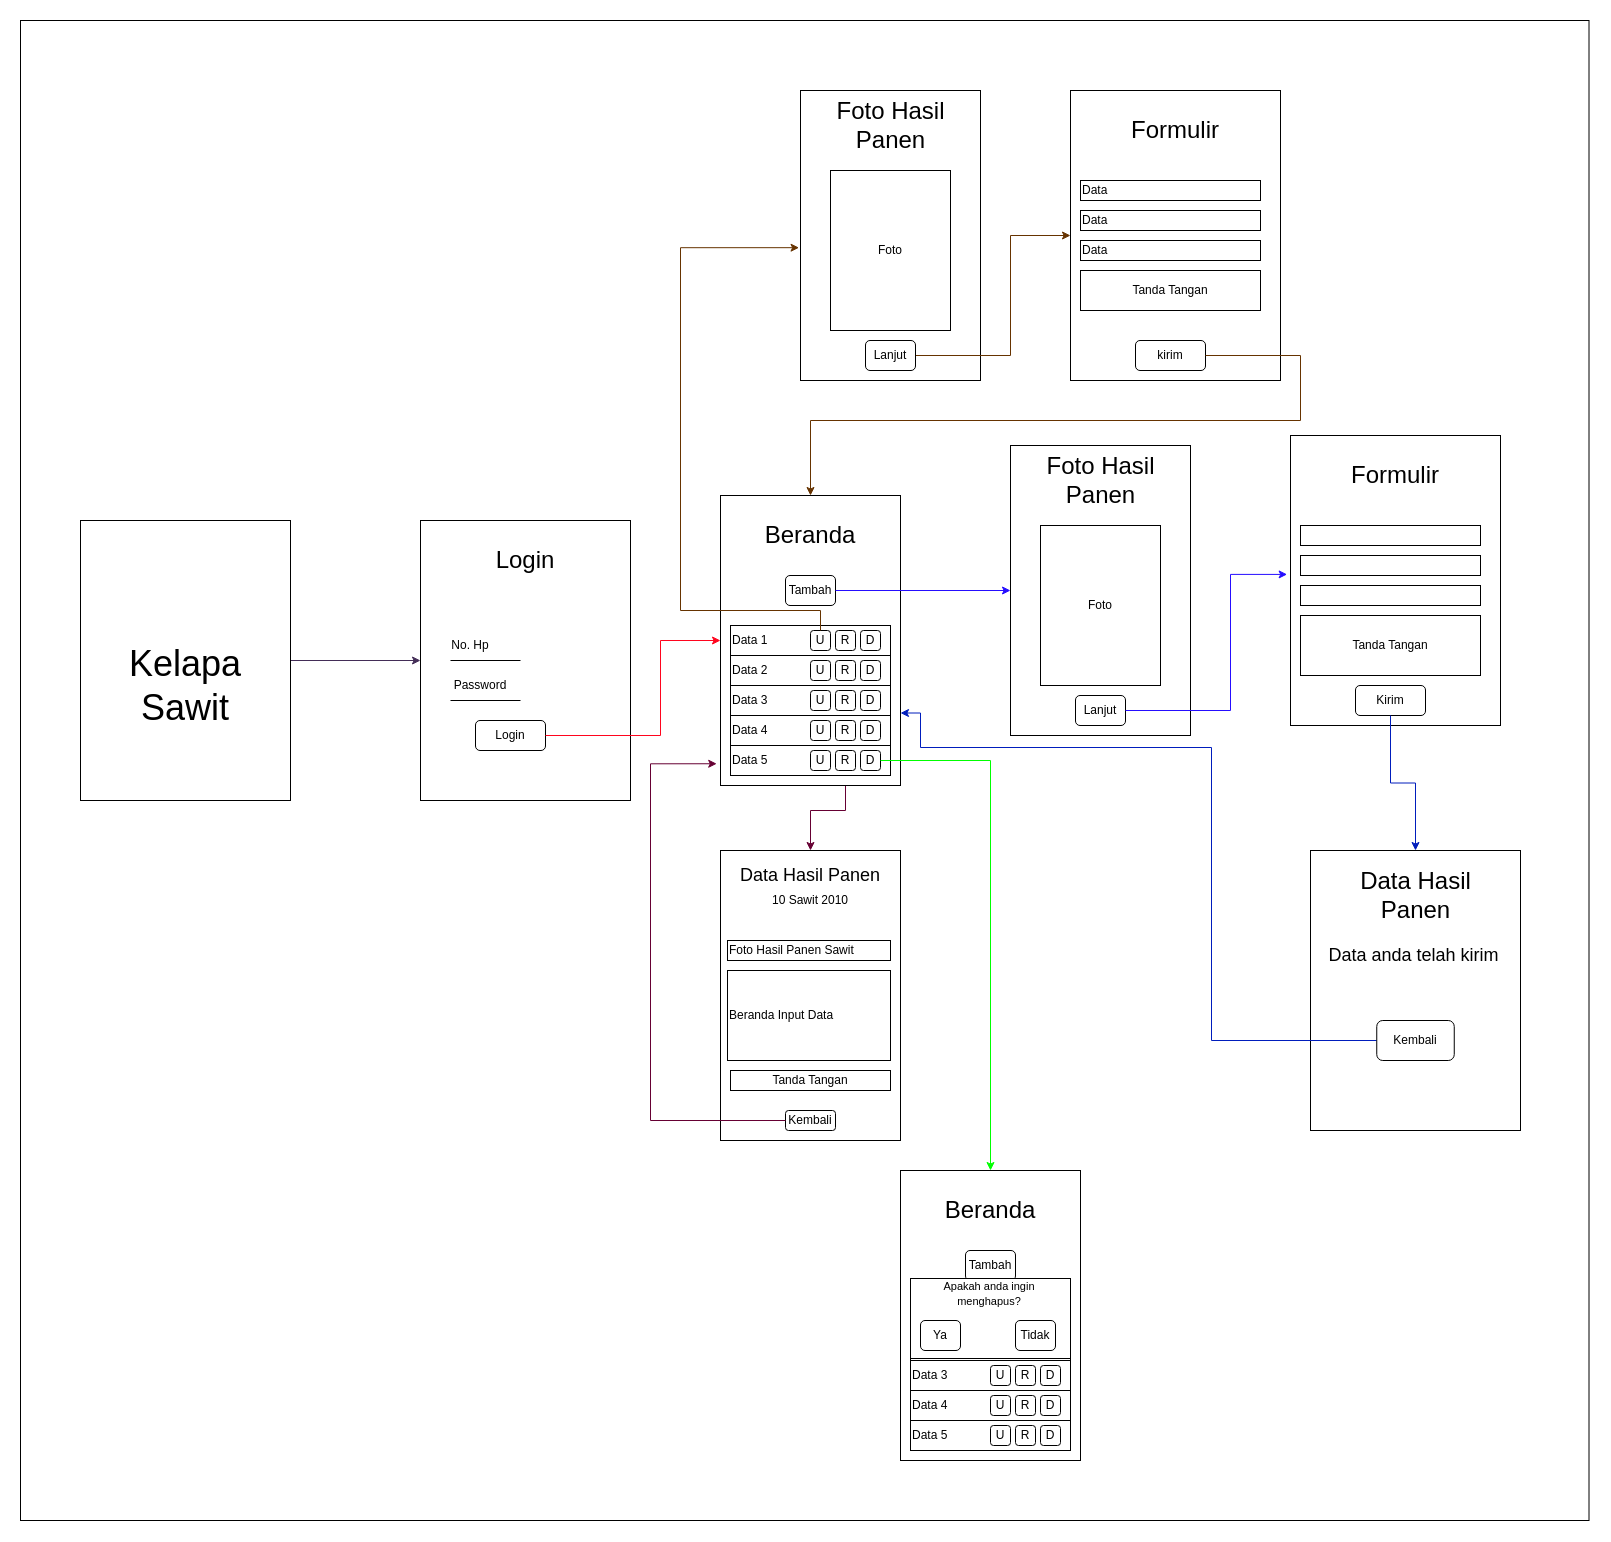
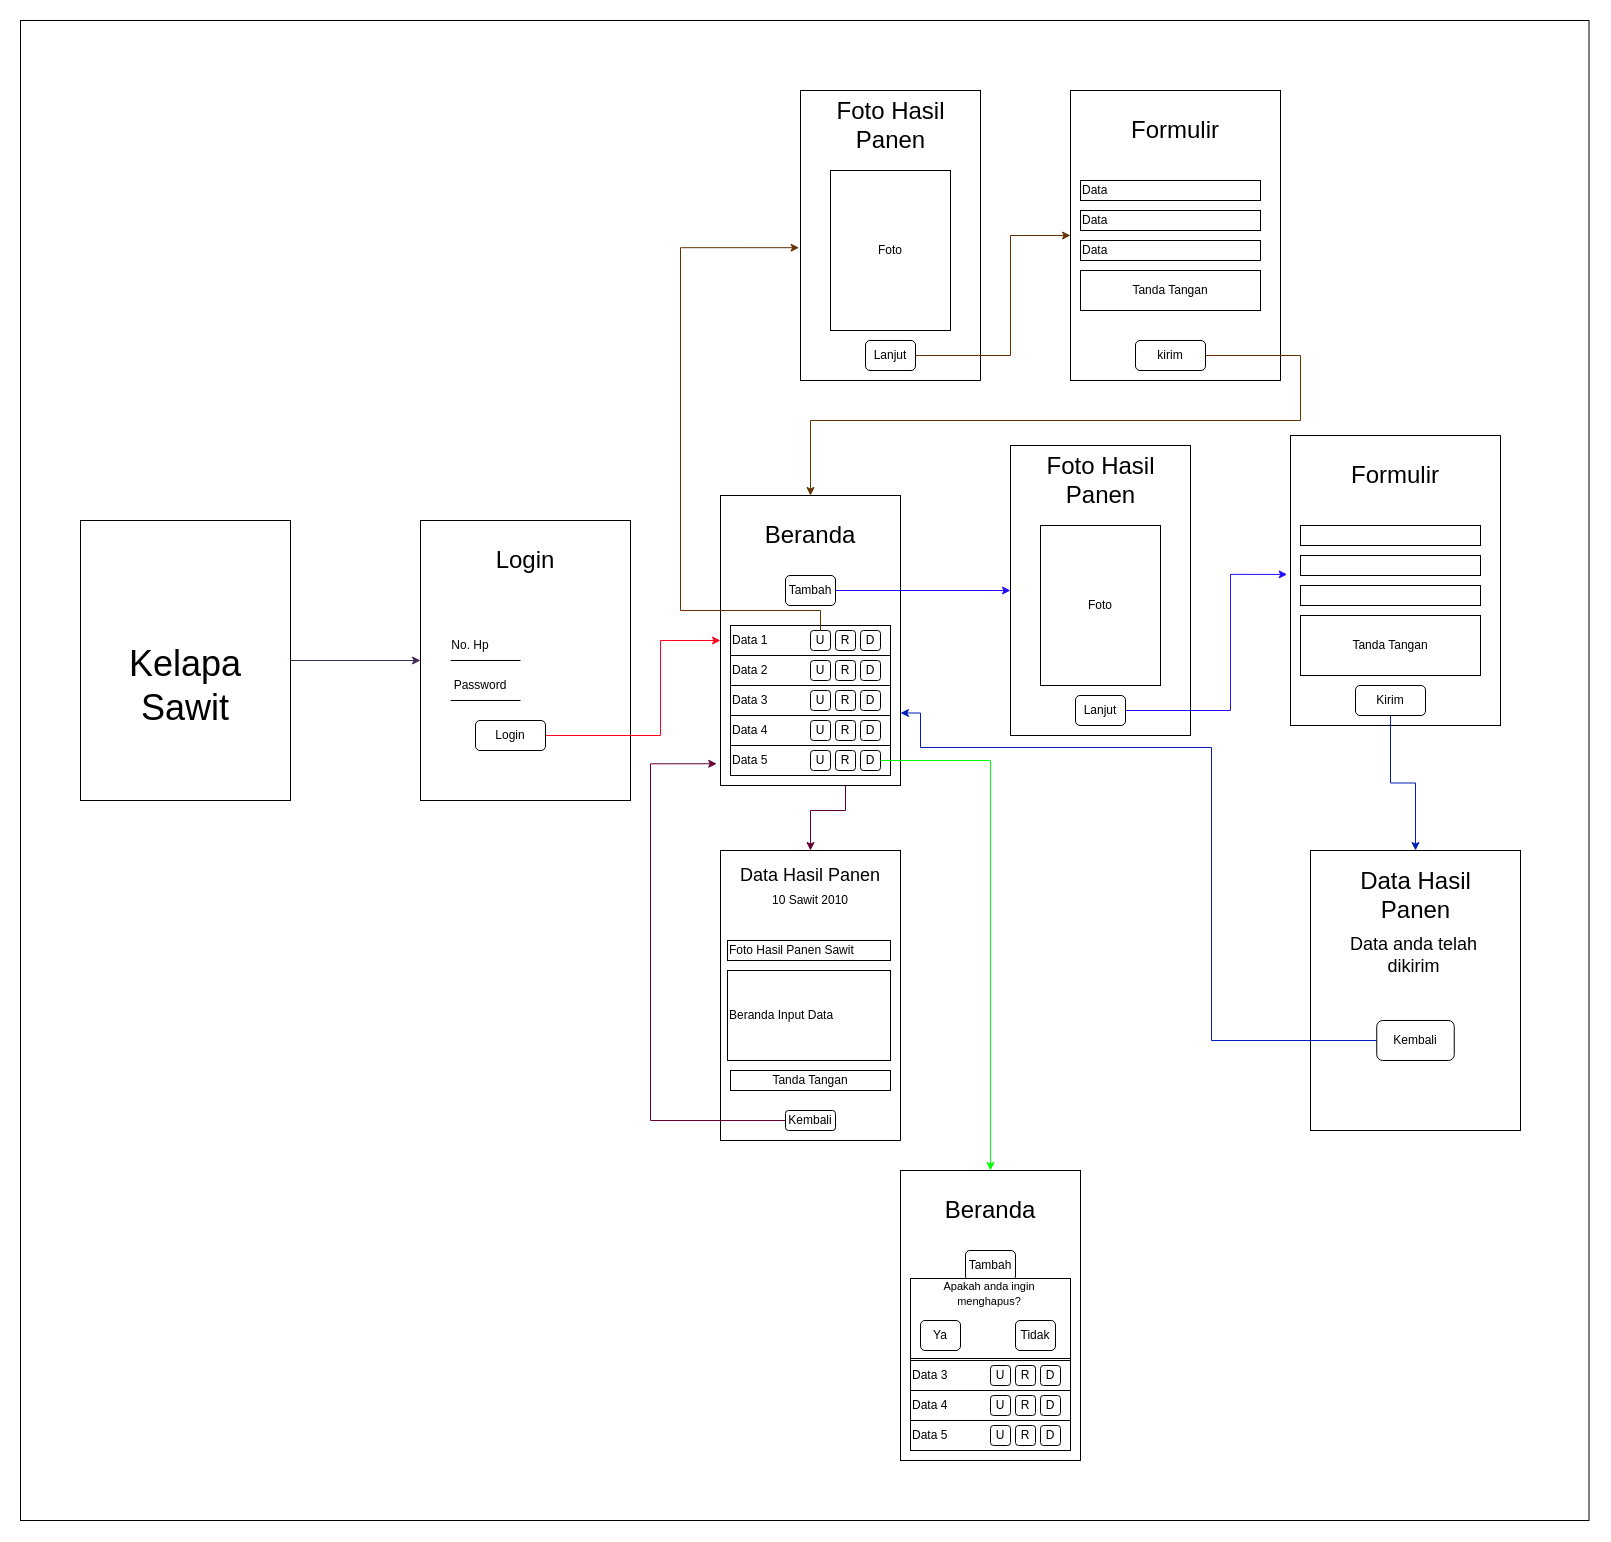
node "Data anda telah kirim": label "Data anda telah kirim" -> "Data anda telah dikirim"
